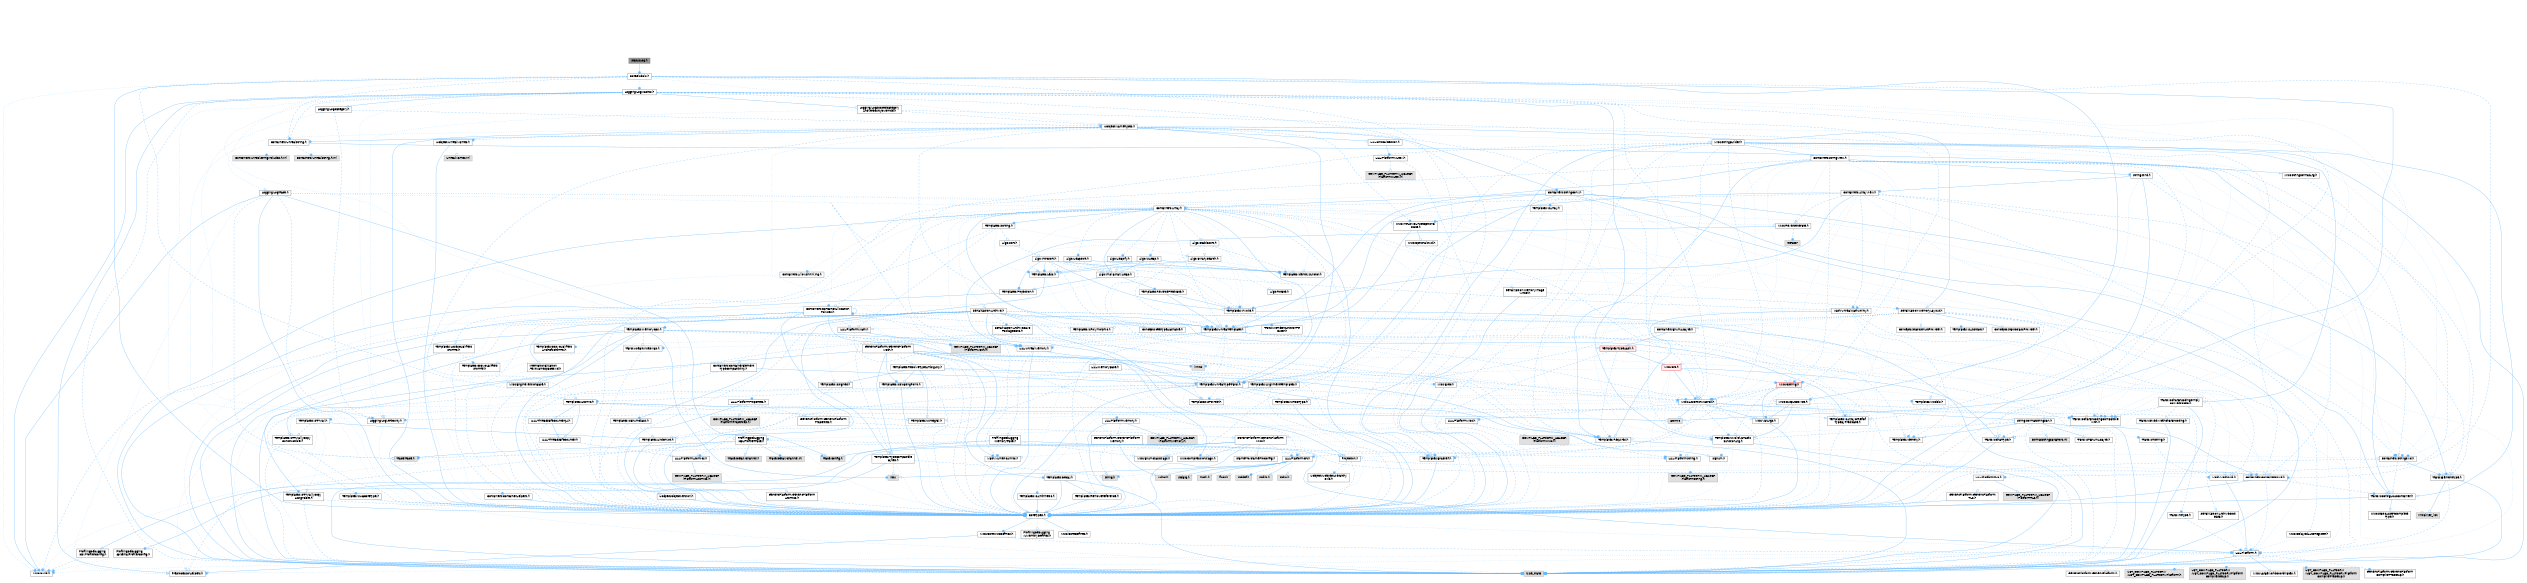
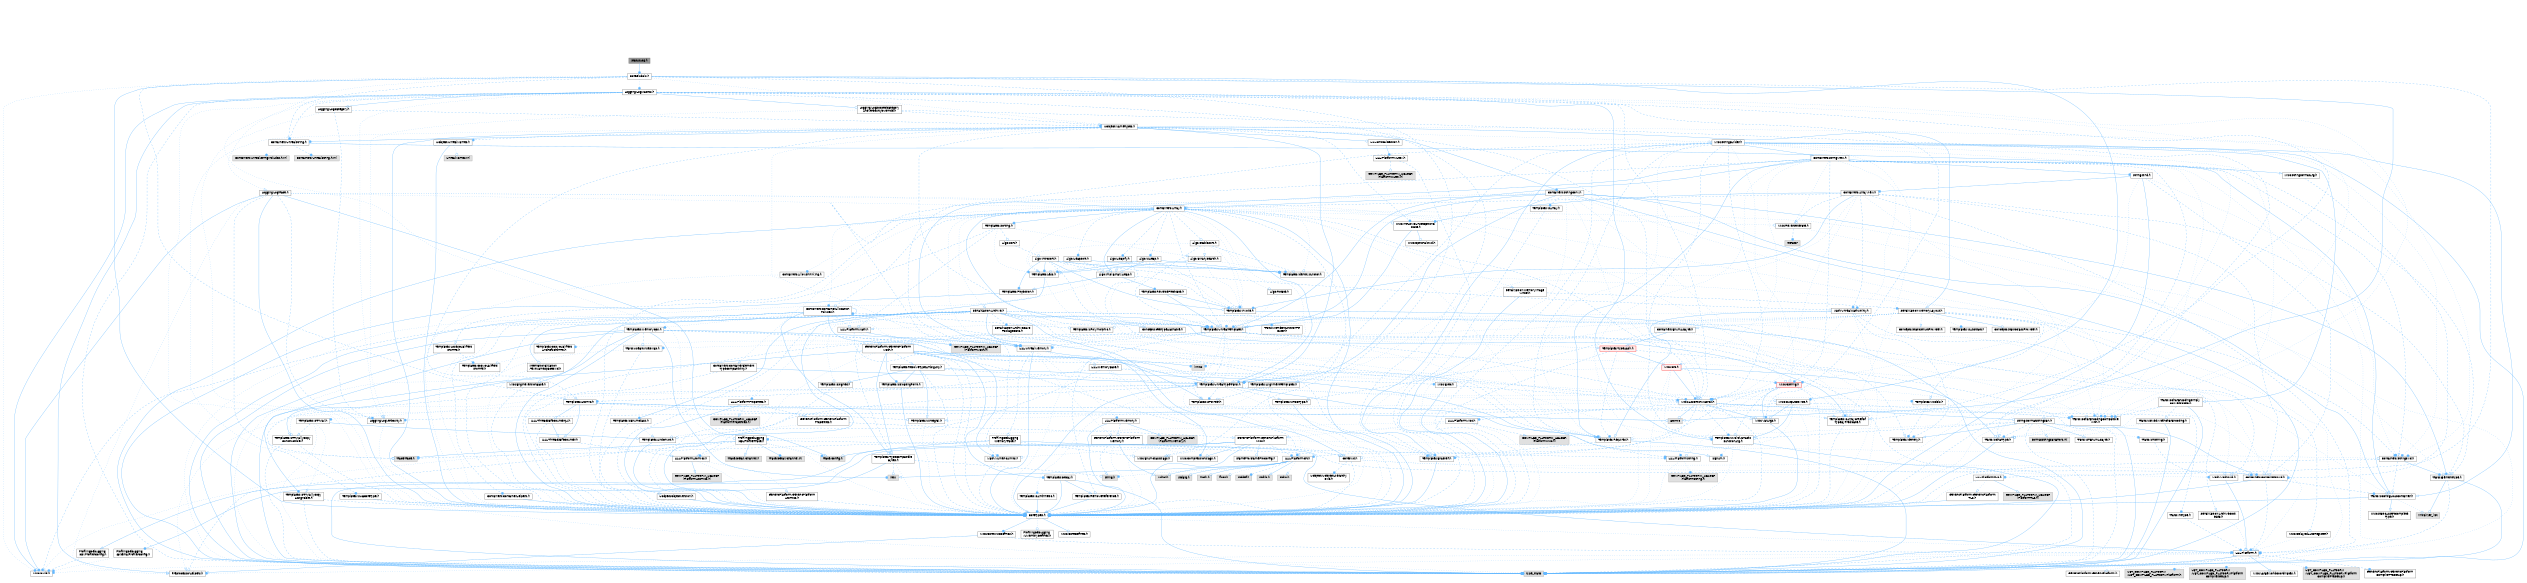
edge "Misc/ReverseIterate.h" -> "HAL/UnrealMemory.h": now "Containers/StringView.h" -> "HAL/UnrealMemory.h"
node "Projection.h": label "Projection.h" -> "CoreFwd.h"
